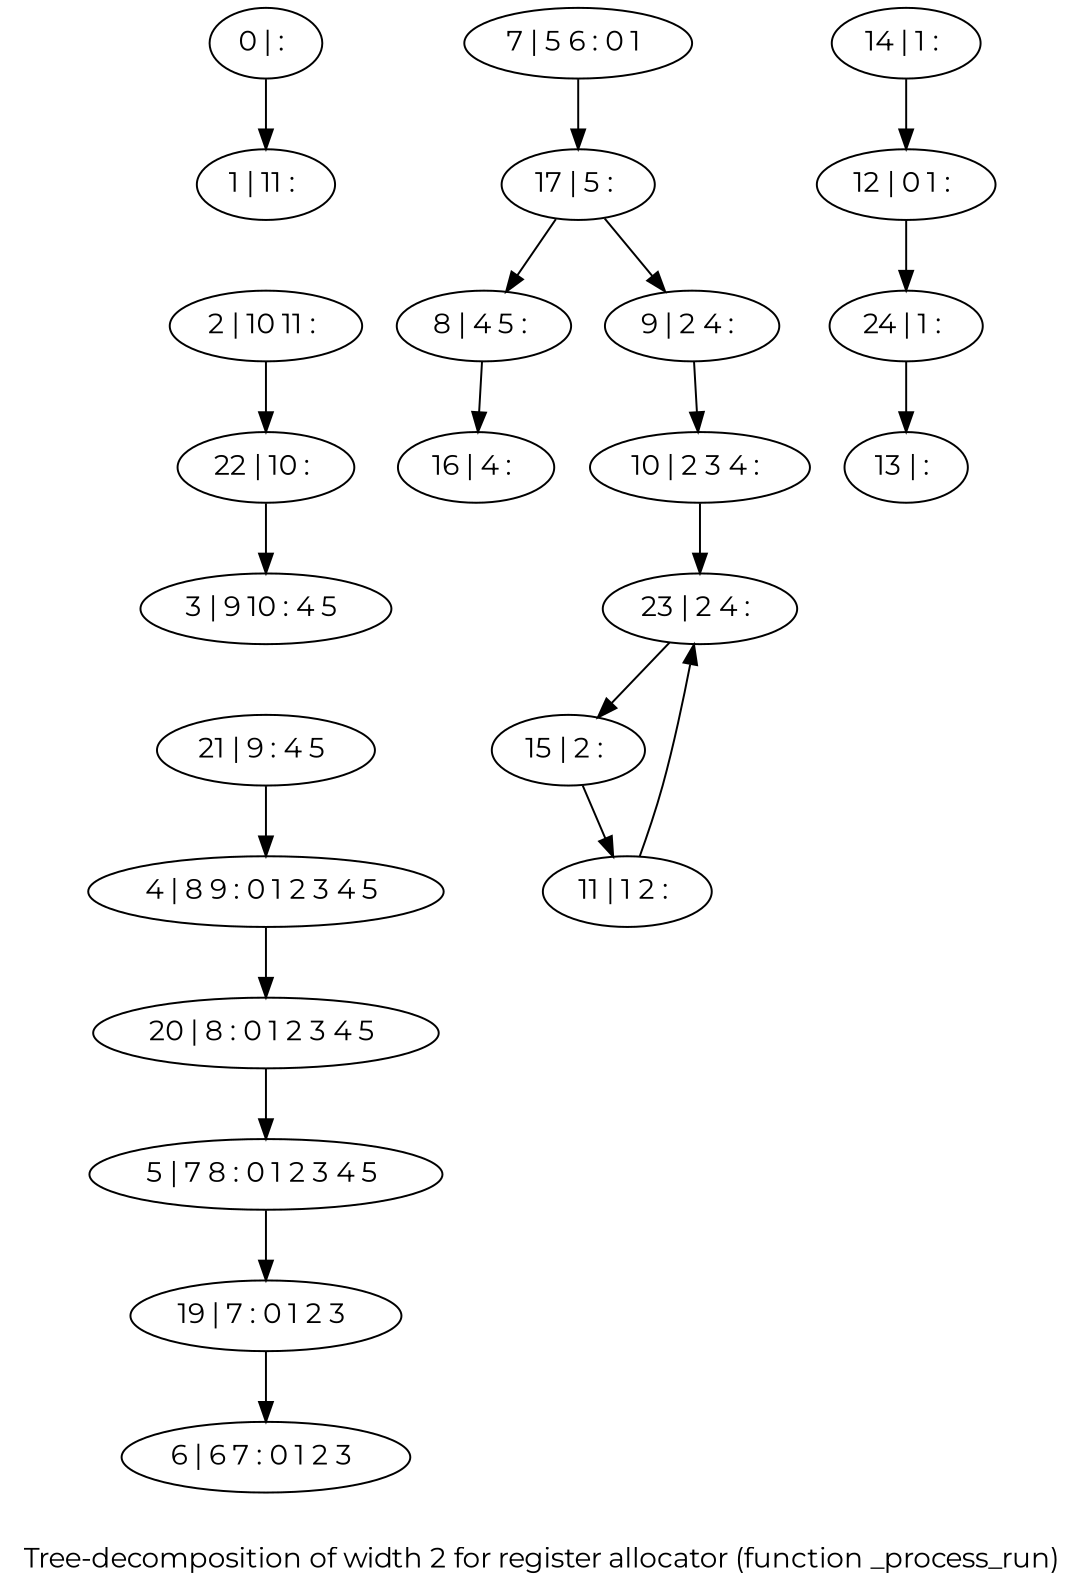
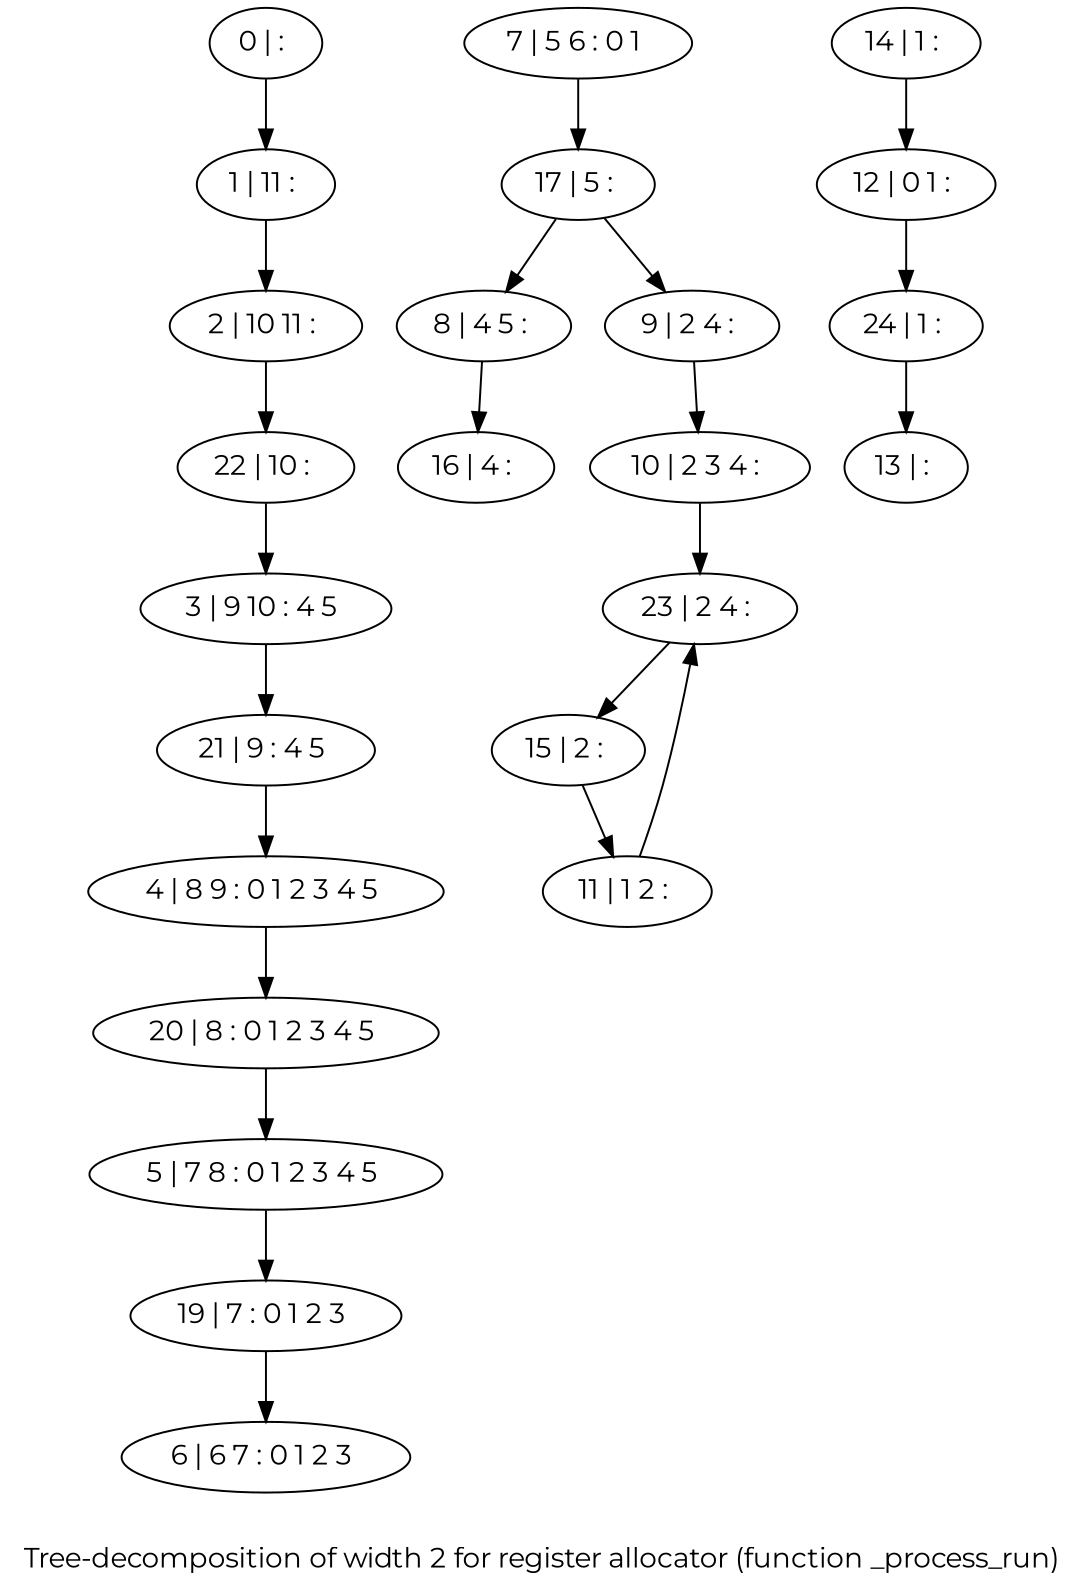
edge "1 | 11 :" -> "2 | 10 11 :": added
edge "3 | 9 10 : 4 5" -> "21 | 9 : 4 5": added
